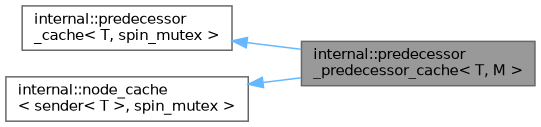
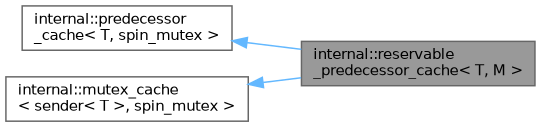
node "internal::predecessor _predecessor_cache< T, M >": label "internal::predecessor _predecessor_cache< T, M >" -> "internal::reservable _predecessor_cache< T, M >"
node "internal::node_cache < sender< T >, spin_mutex >": label "internal::node_cache < sender< T >, spin_mutex >" -> "internal::mutex_cache < sender< T >, spin_mutex >"
